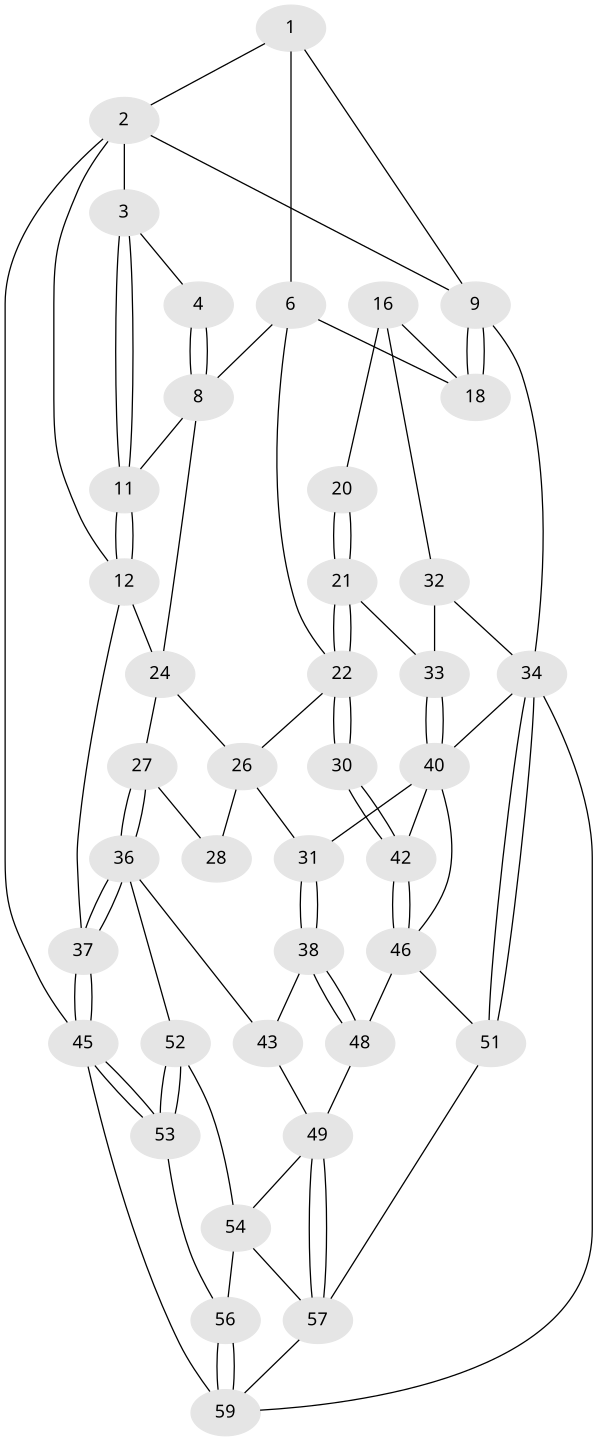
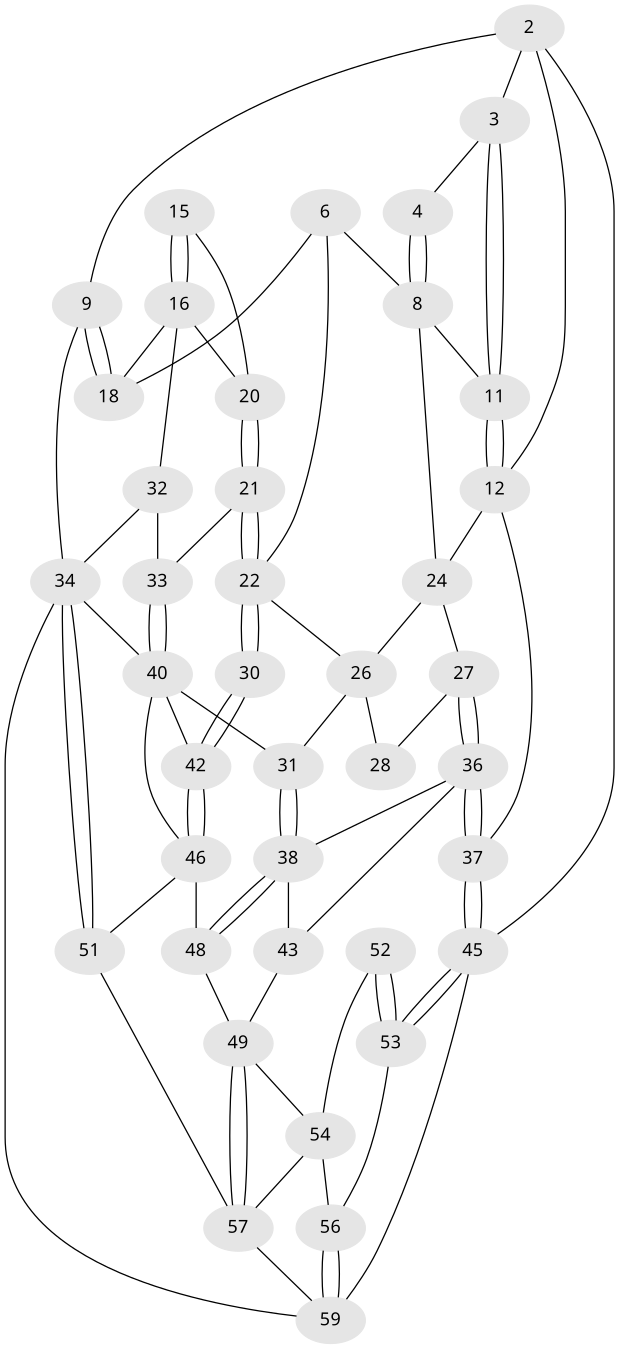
node "1": removed
node "15": added
edge "36" -- "52": now "36" -- "38"
